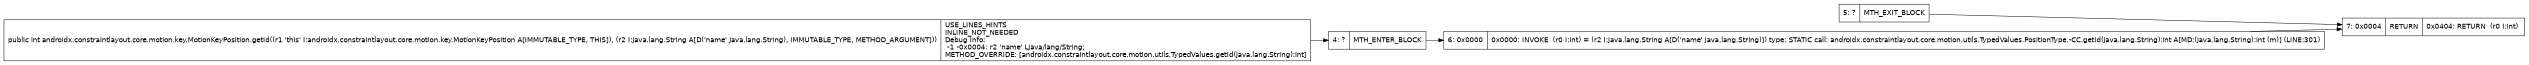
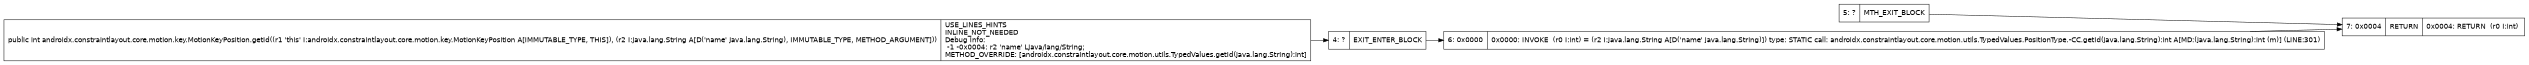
node "7: 0x0004": text "0x0404: RETURN  (r0 I:int)" -> "0x0004: RETURN  (r0 I:int)"
node "4: ?": text "MTH_ENTER_BLOCK" -> "EXIT_ENTER_BLOCK"
